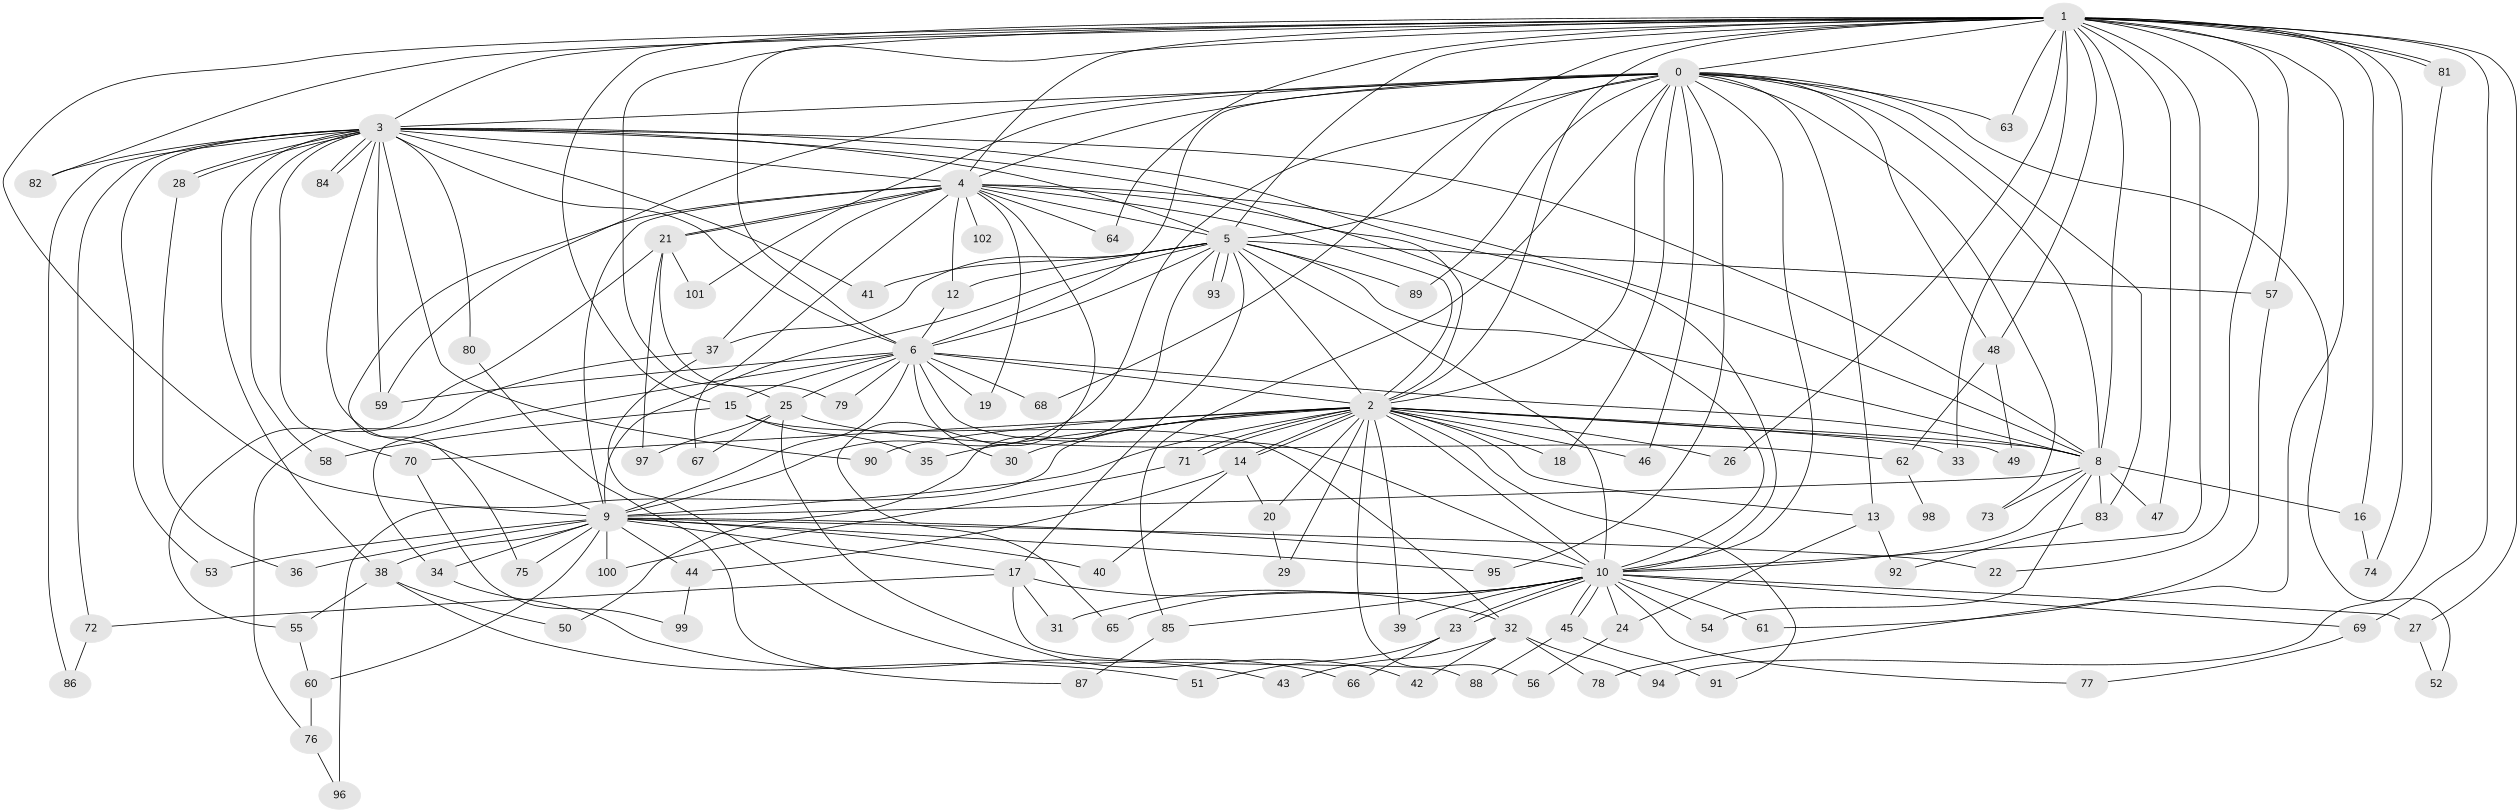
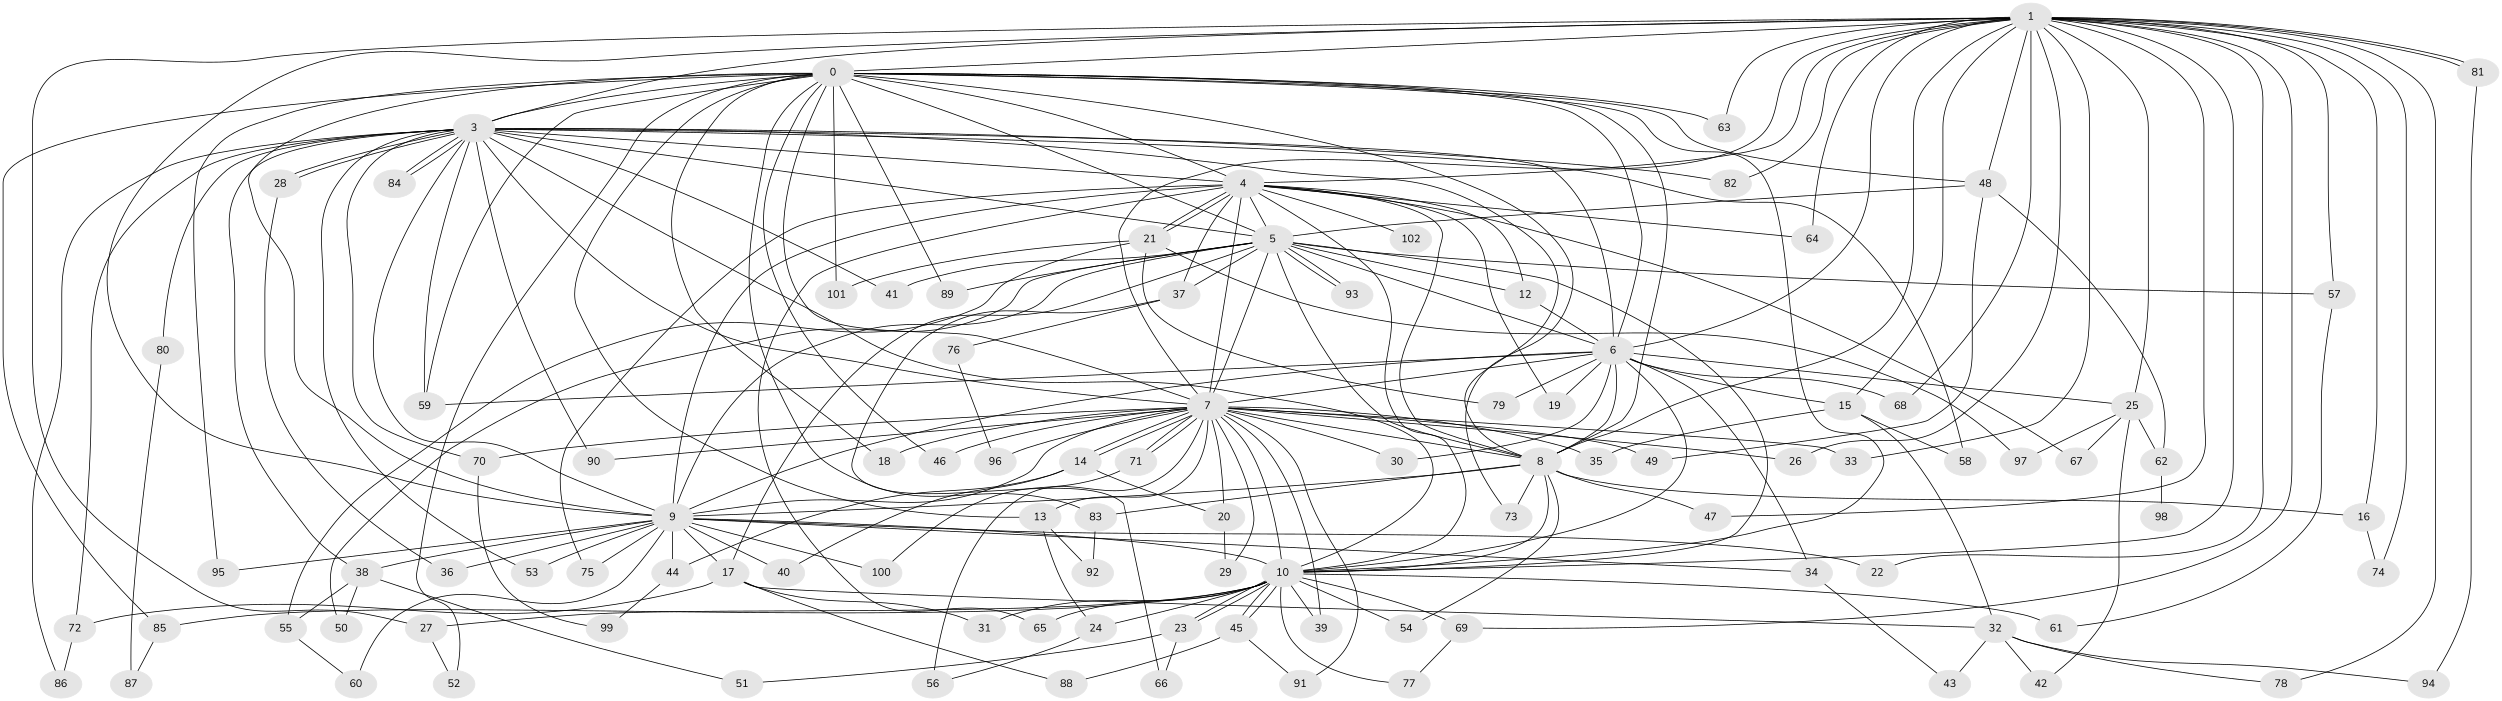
edge "1" -- "5": now "48" -- "5"
node "2": label "2" -> "7"
edge "60" -- "76": removed
